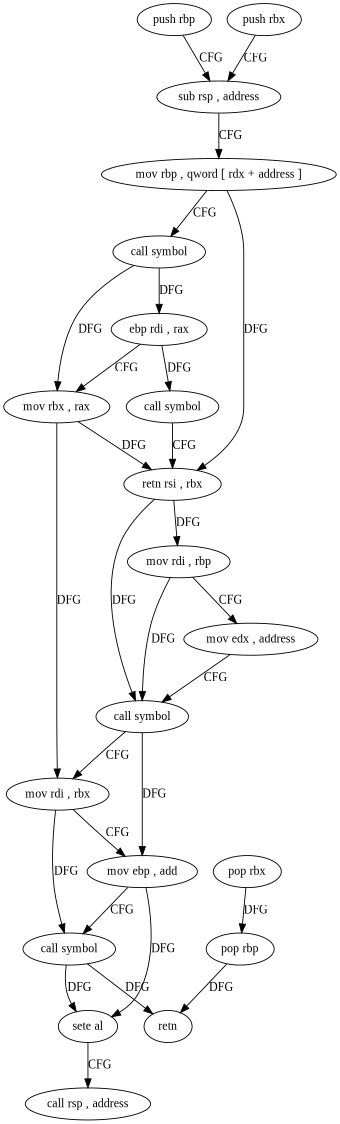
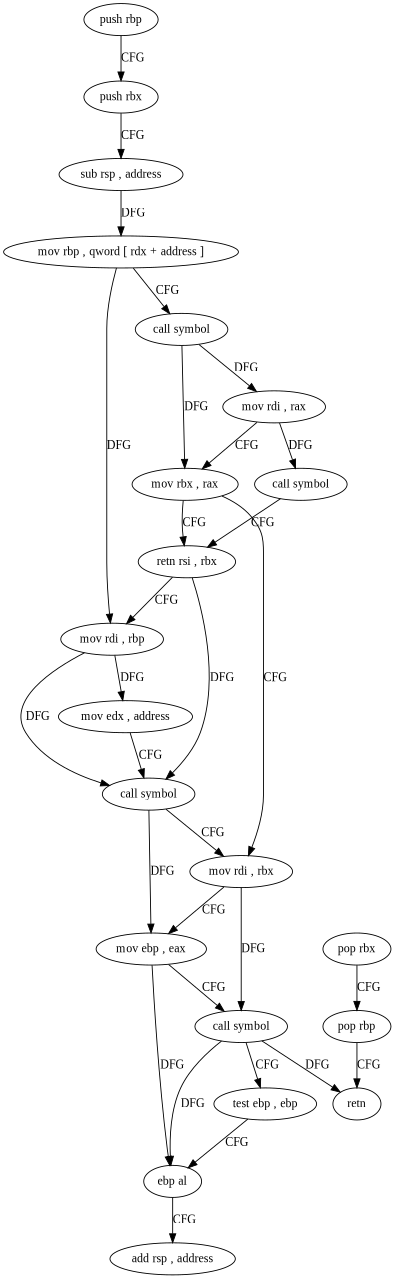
edge "push rbp" -> "sub rsp , address": now "push rbp" -> "push rbx"
edge "sub rsp , address" -> "mov rbp , qword [ rdx + address ]": label "CFG" -> "DFG"
node "ebp rdi , rax": label "ebp rdi , rax" -> "mov rdi , rax"
edge "mov rbp , qword [ rdx + address ]" -> "retn rsi , rbx": now "mov rbp , qword [ rdx + address ]" -> "mov rdi , rbp"
edge "mov rbx , rax" -> "retn rsi , rbx": label "DFG" -> "CFG"
edge "retn rsi , rbx" -> "mov rdi , rbp": label "DFG" -> "CFG"
edge "mov rbx , rax" -> "mov rdi , rbx": label "DFG" -> "CFG"
edge "mov rdi , rbp" -> "mov edx , address": label "CFG" -> "DFG"
node "mov ebp , add": label "mov ebp , add" -> "mov ebp , eax"
edge "pop rbx" -> "pop rbp": label "DFG" -> "CFG"
edge "pop rbp" -> "retn": label "DFG" -> "CFG"
node "sete al": label "sete al" -> "ebp al"
node "call rsp , address": label "call rsp , address" -> "add rsp , address"
node "test ebp , ebp": added
